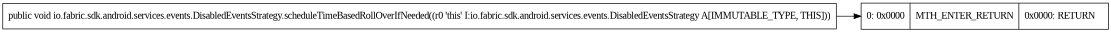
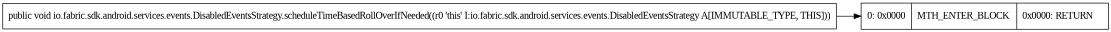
node "0: 0x0000": text "MTH_ENTER_RETURN" -> "MTH_ENTER_BLOCK"
